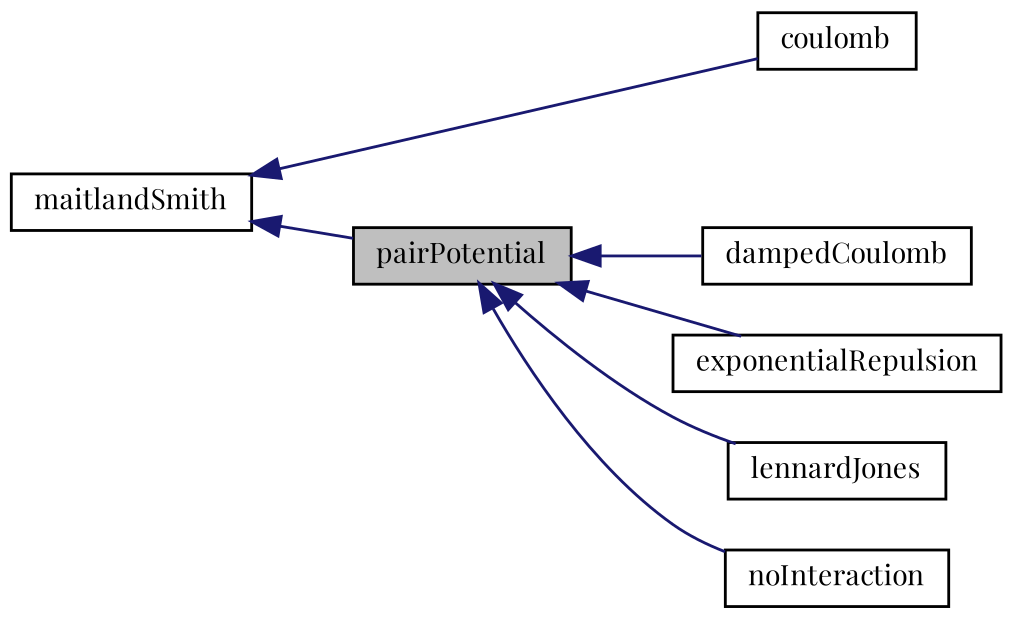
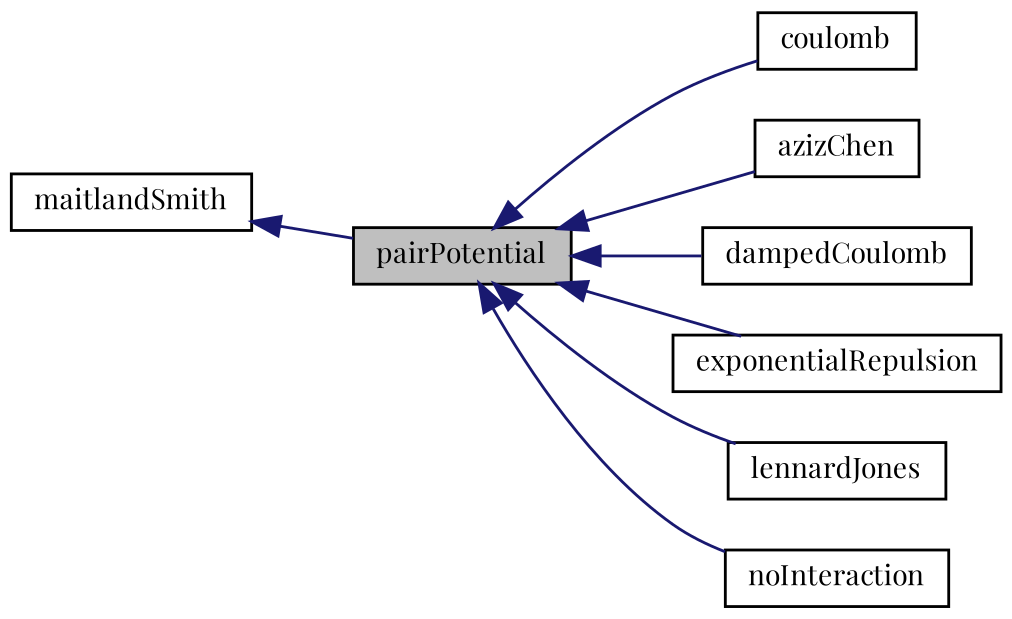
edge "coulomb" -> "maitlandSmith": now "coulomb" -> "pairPotential"
node "azizChen": added
